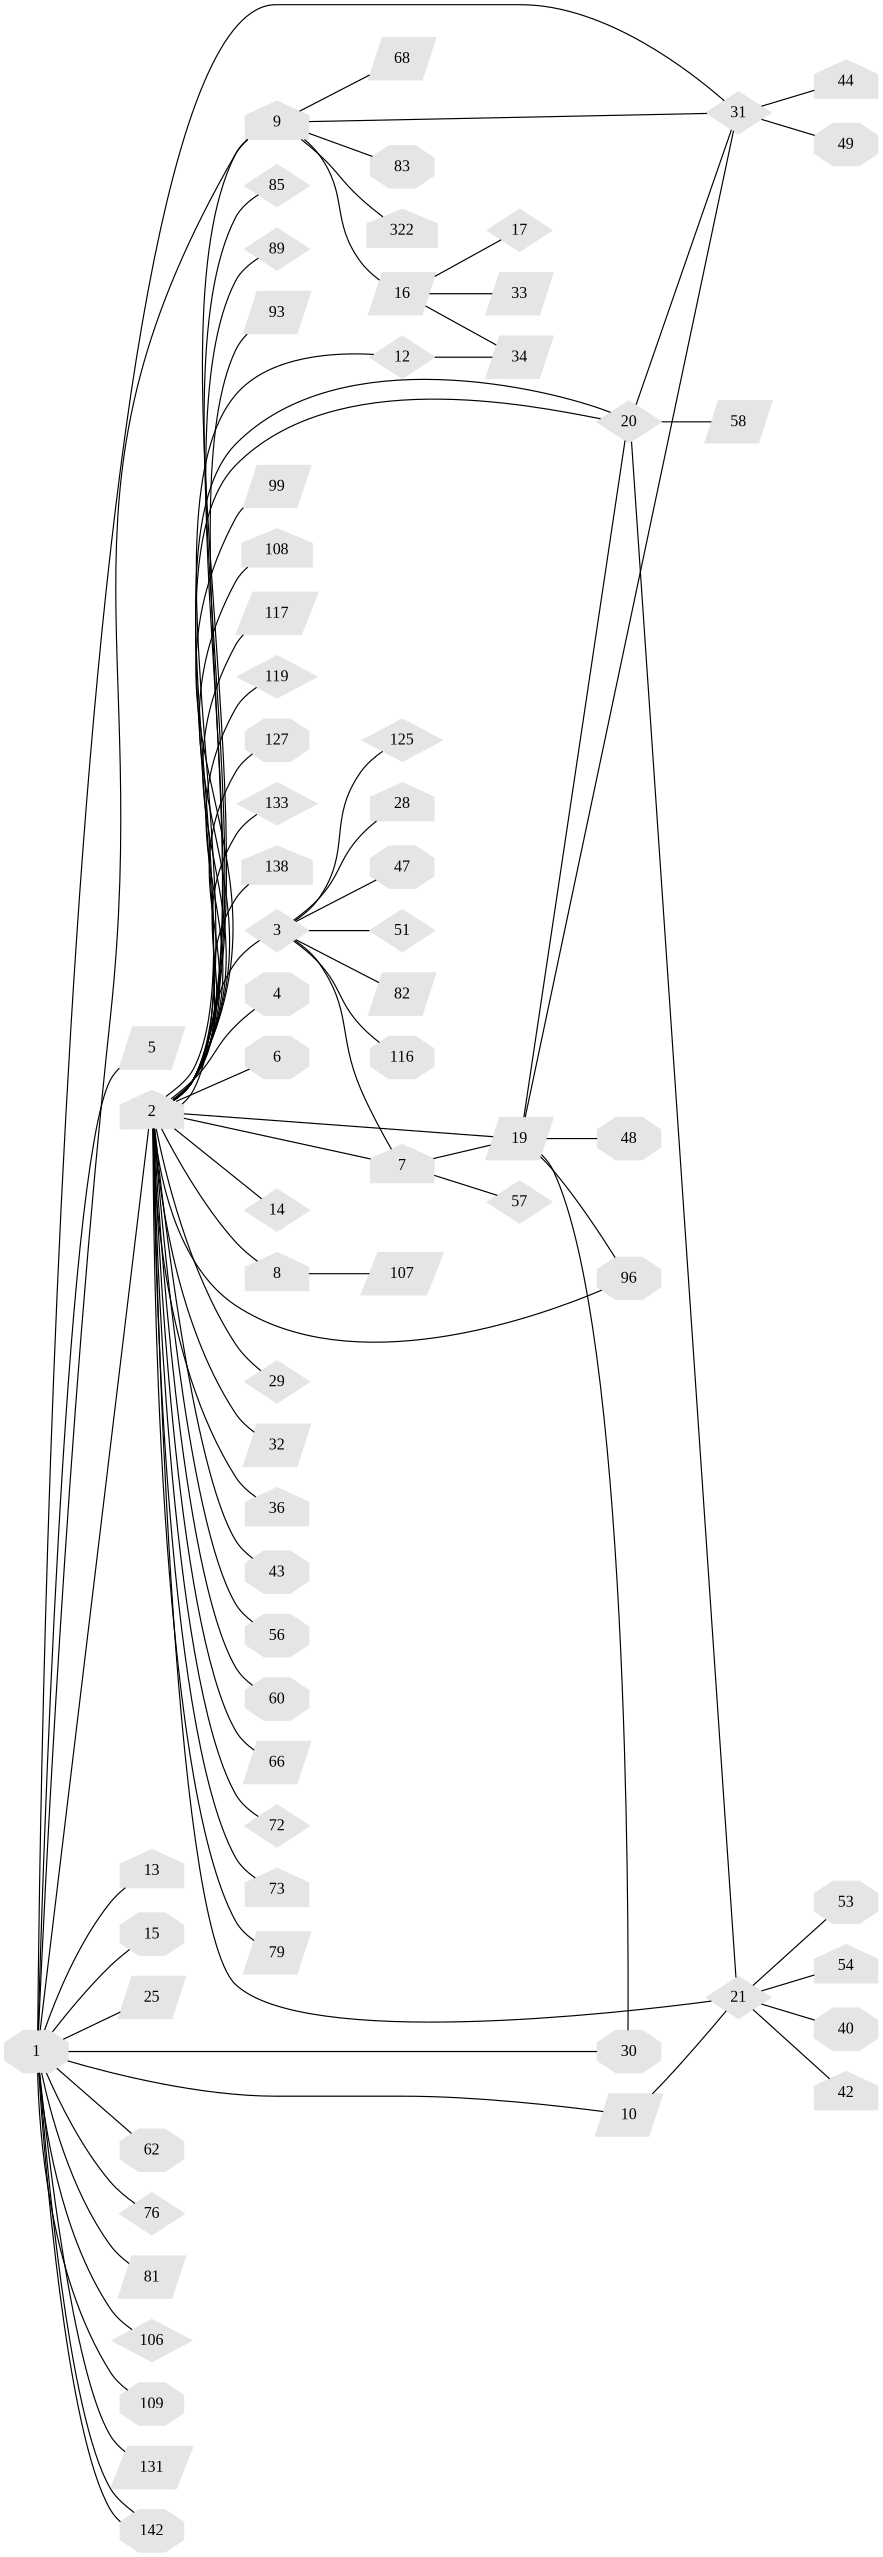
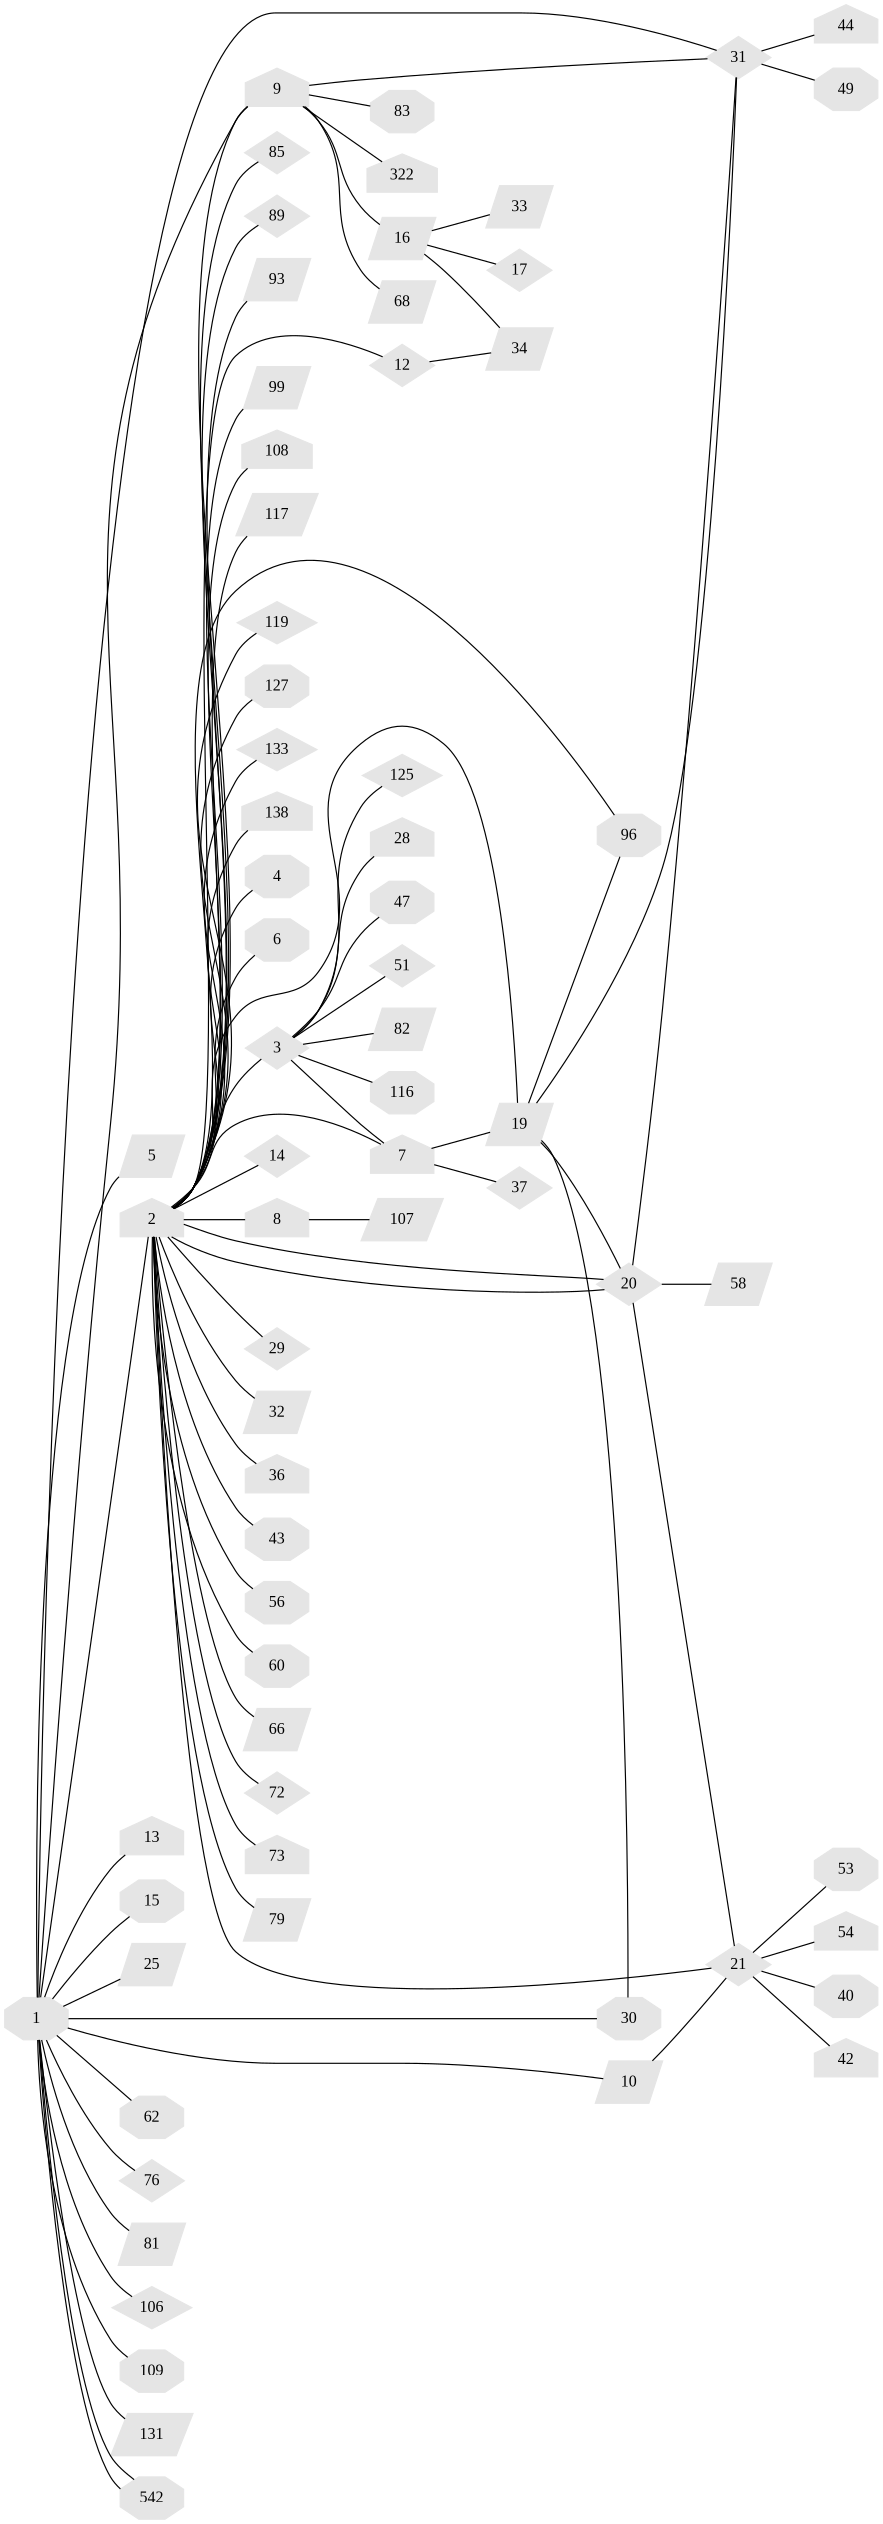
node "48": removed
node "57": label "57" -> "37"
node "142": label "142" -> "542"
